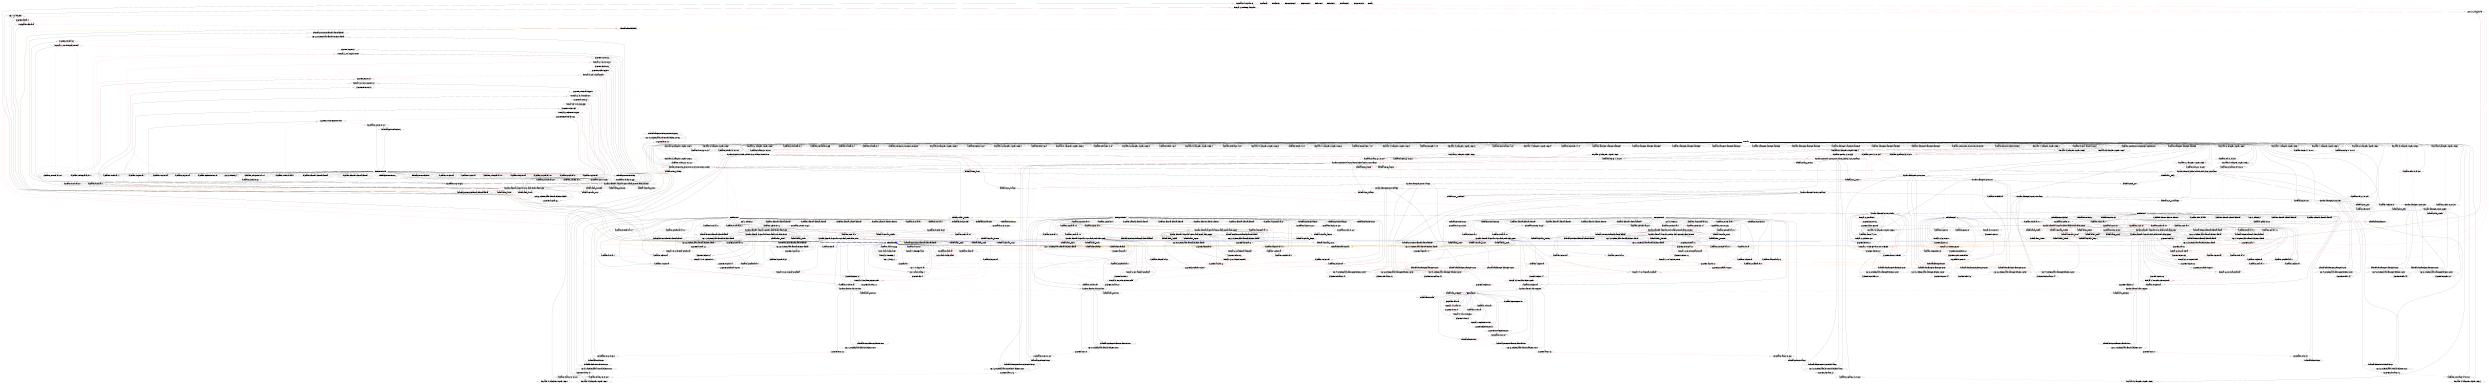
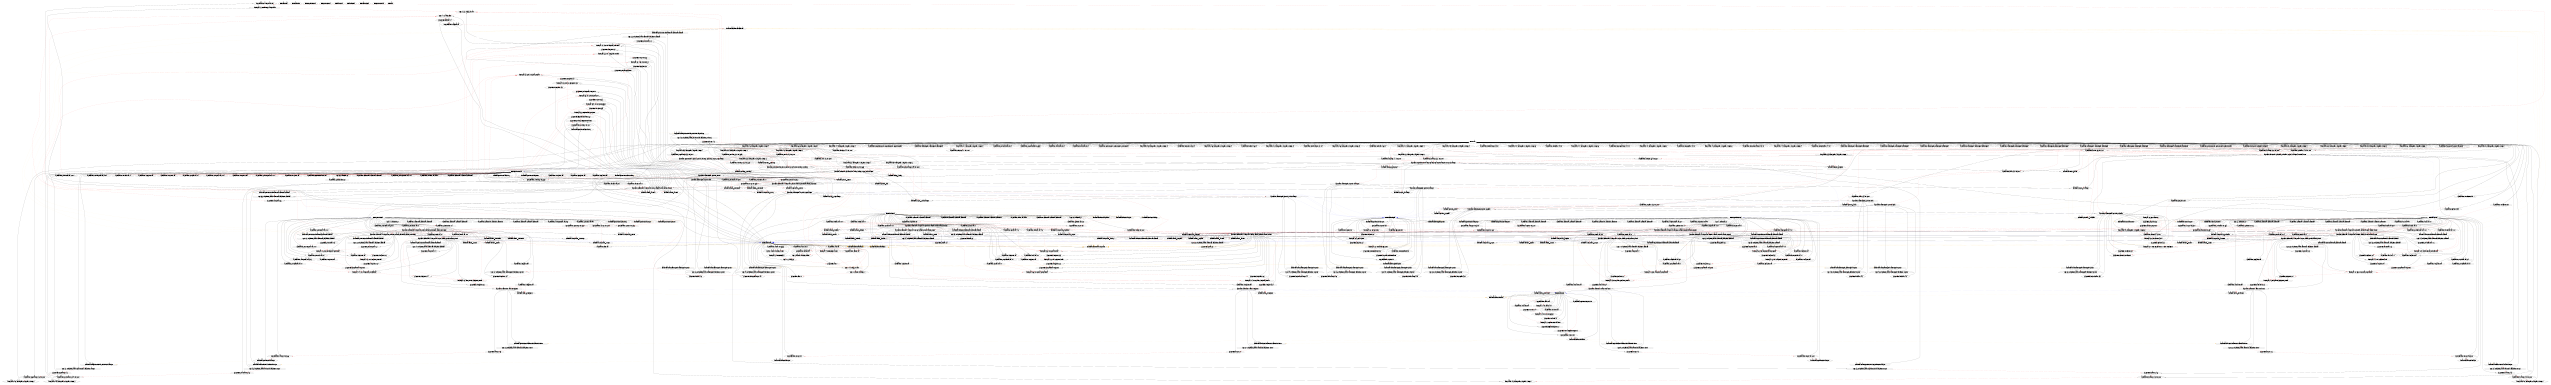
node "(IVAR, r41, milliseconds, 50)": added
